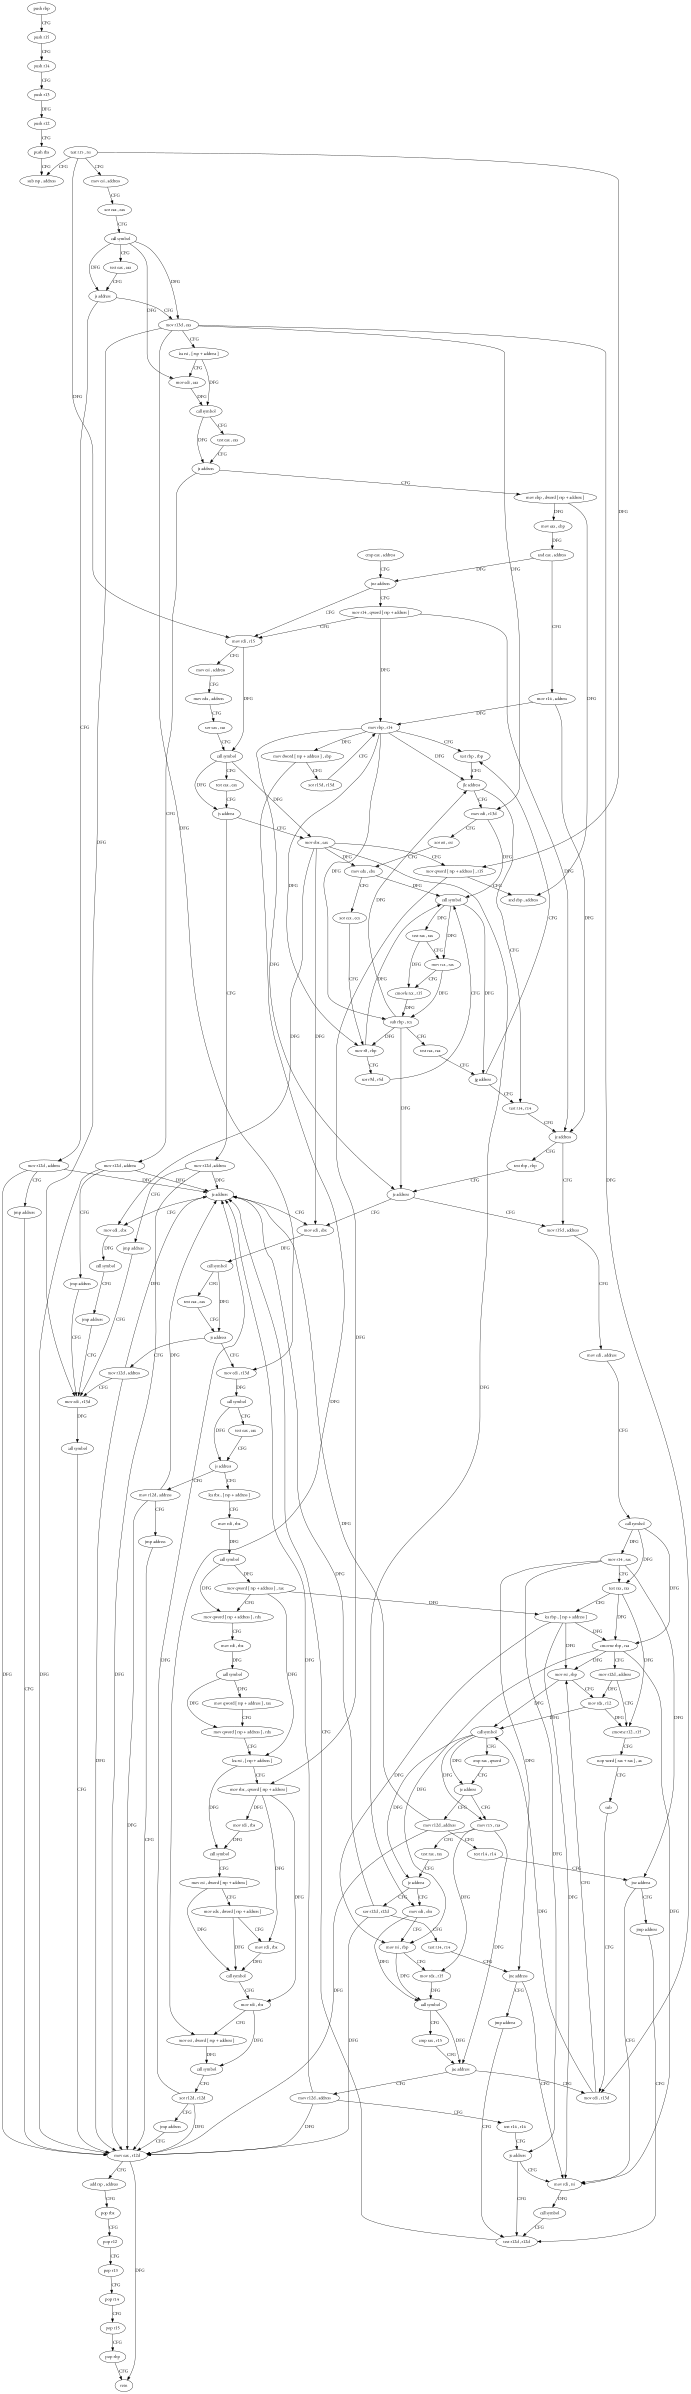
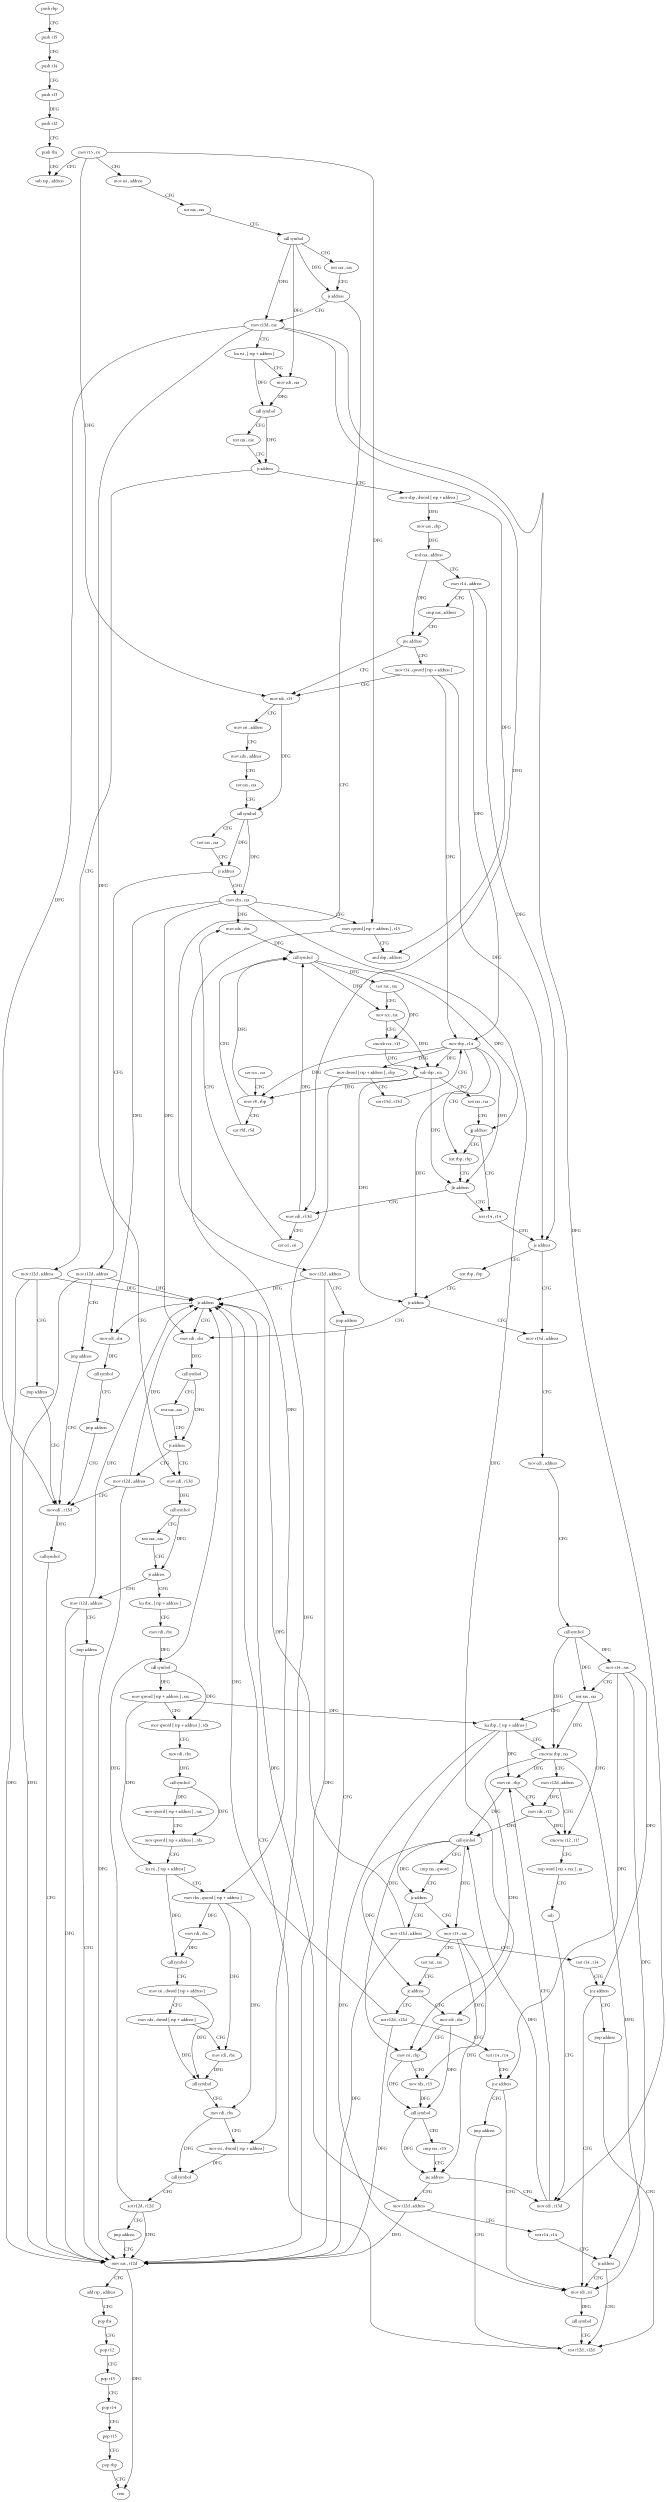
node "test r15 , rsi": label "test r15 , rsi" -> "mov r15 , rsi"
edge "mov r14 , address" -> "cmp eax , address": added, label "CFG"
edge "mov edx , ebx" -> "xor ecx , ecx": removed, label "CFG"
edge "lea rbp , [ rsp + address ]" -> "cmovne rbp , rax": label "DFG" -> "CFG"
